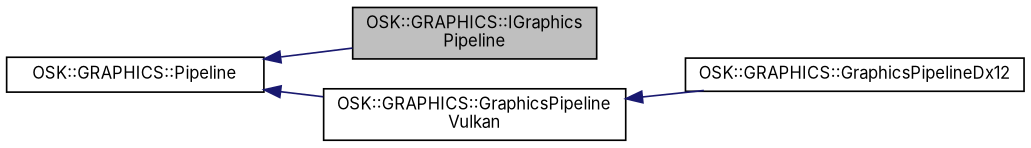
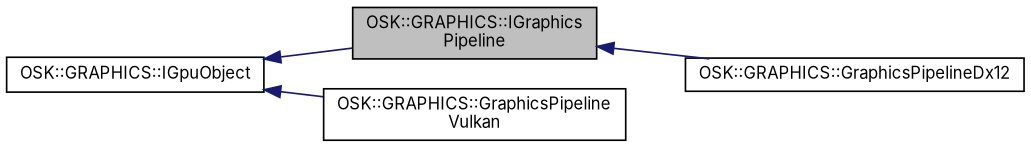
node "OSK::GRAPHICS::Pipeline": label "OSK::GRAPHICS::Pipeline" -> "OSK::GRAPHICS::IGpuObject"
edge "OSK::GRAPHICS::GraphicsPipelineDx12" -> "OSK::GRAPHICS::GraphicsPipeline Vulkan": now "OSK::GRAPHICS::GraphicsPipelineDx12" -> "OSK::GRAPHICS::IGraphics Pipeline"
